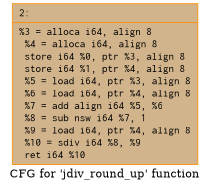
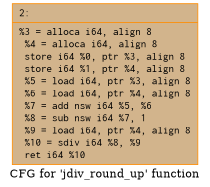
node "2:": text "%7 = add align i64 %5, %6" -> "%7 = add nsw i64 %5, %6"
